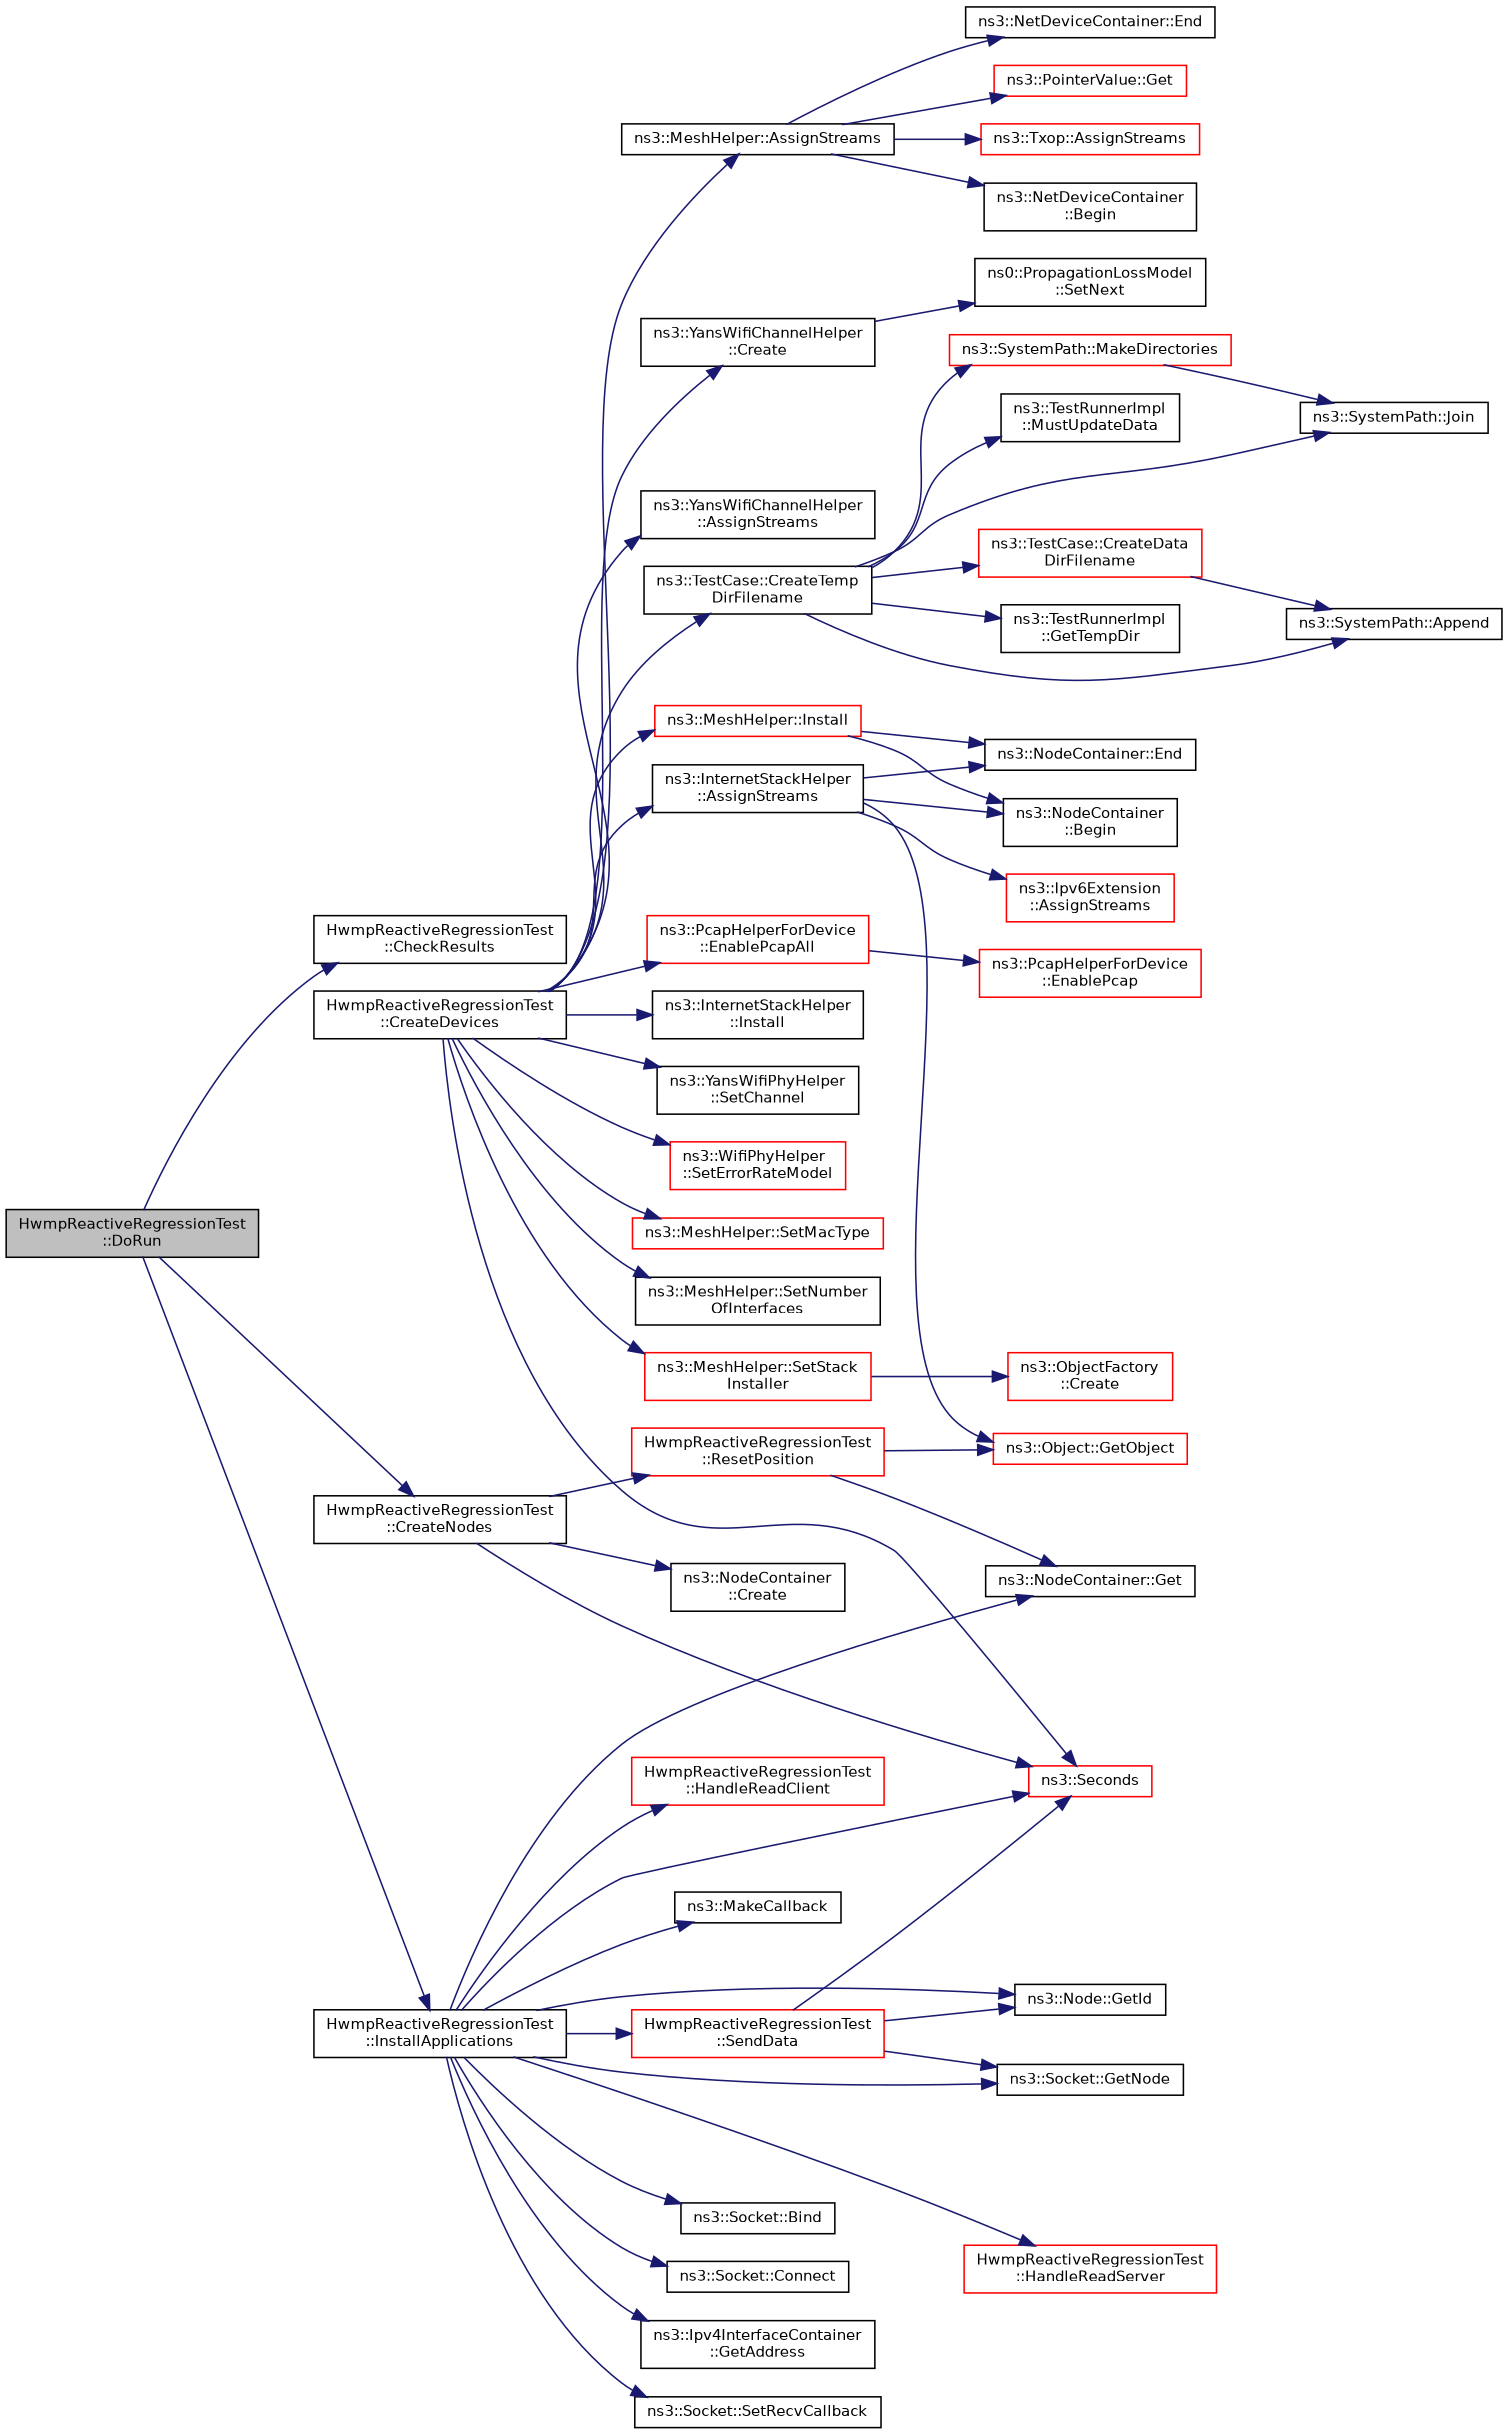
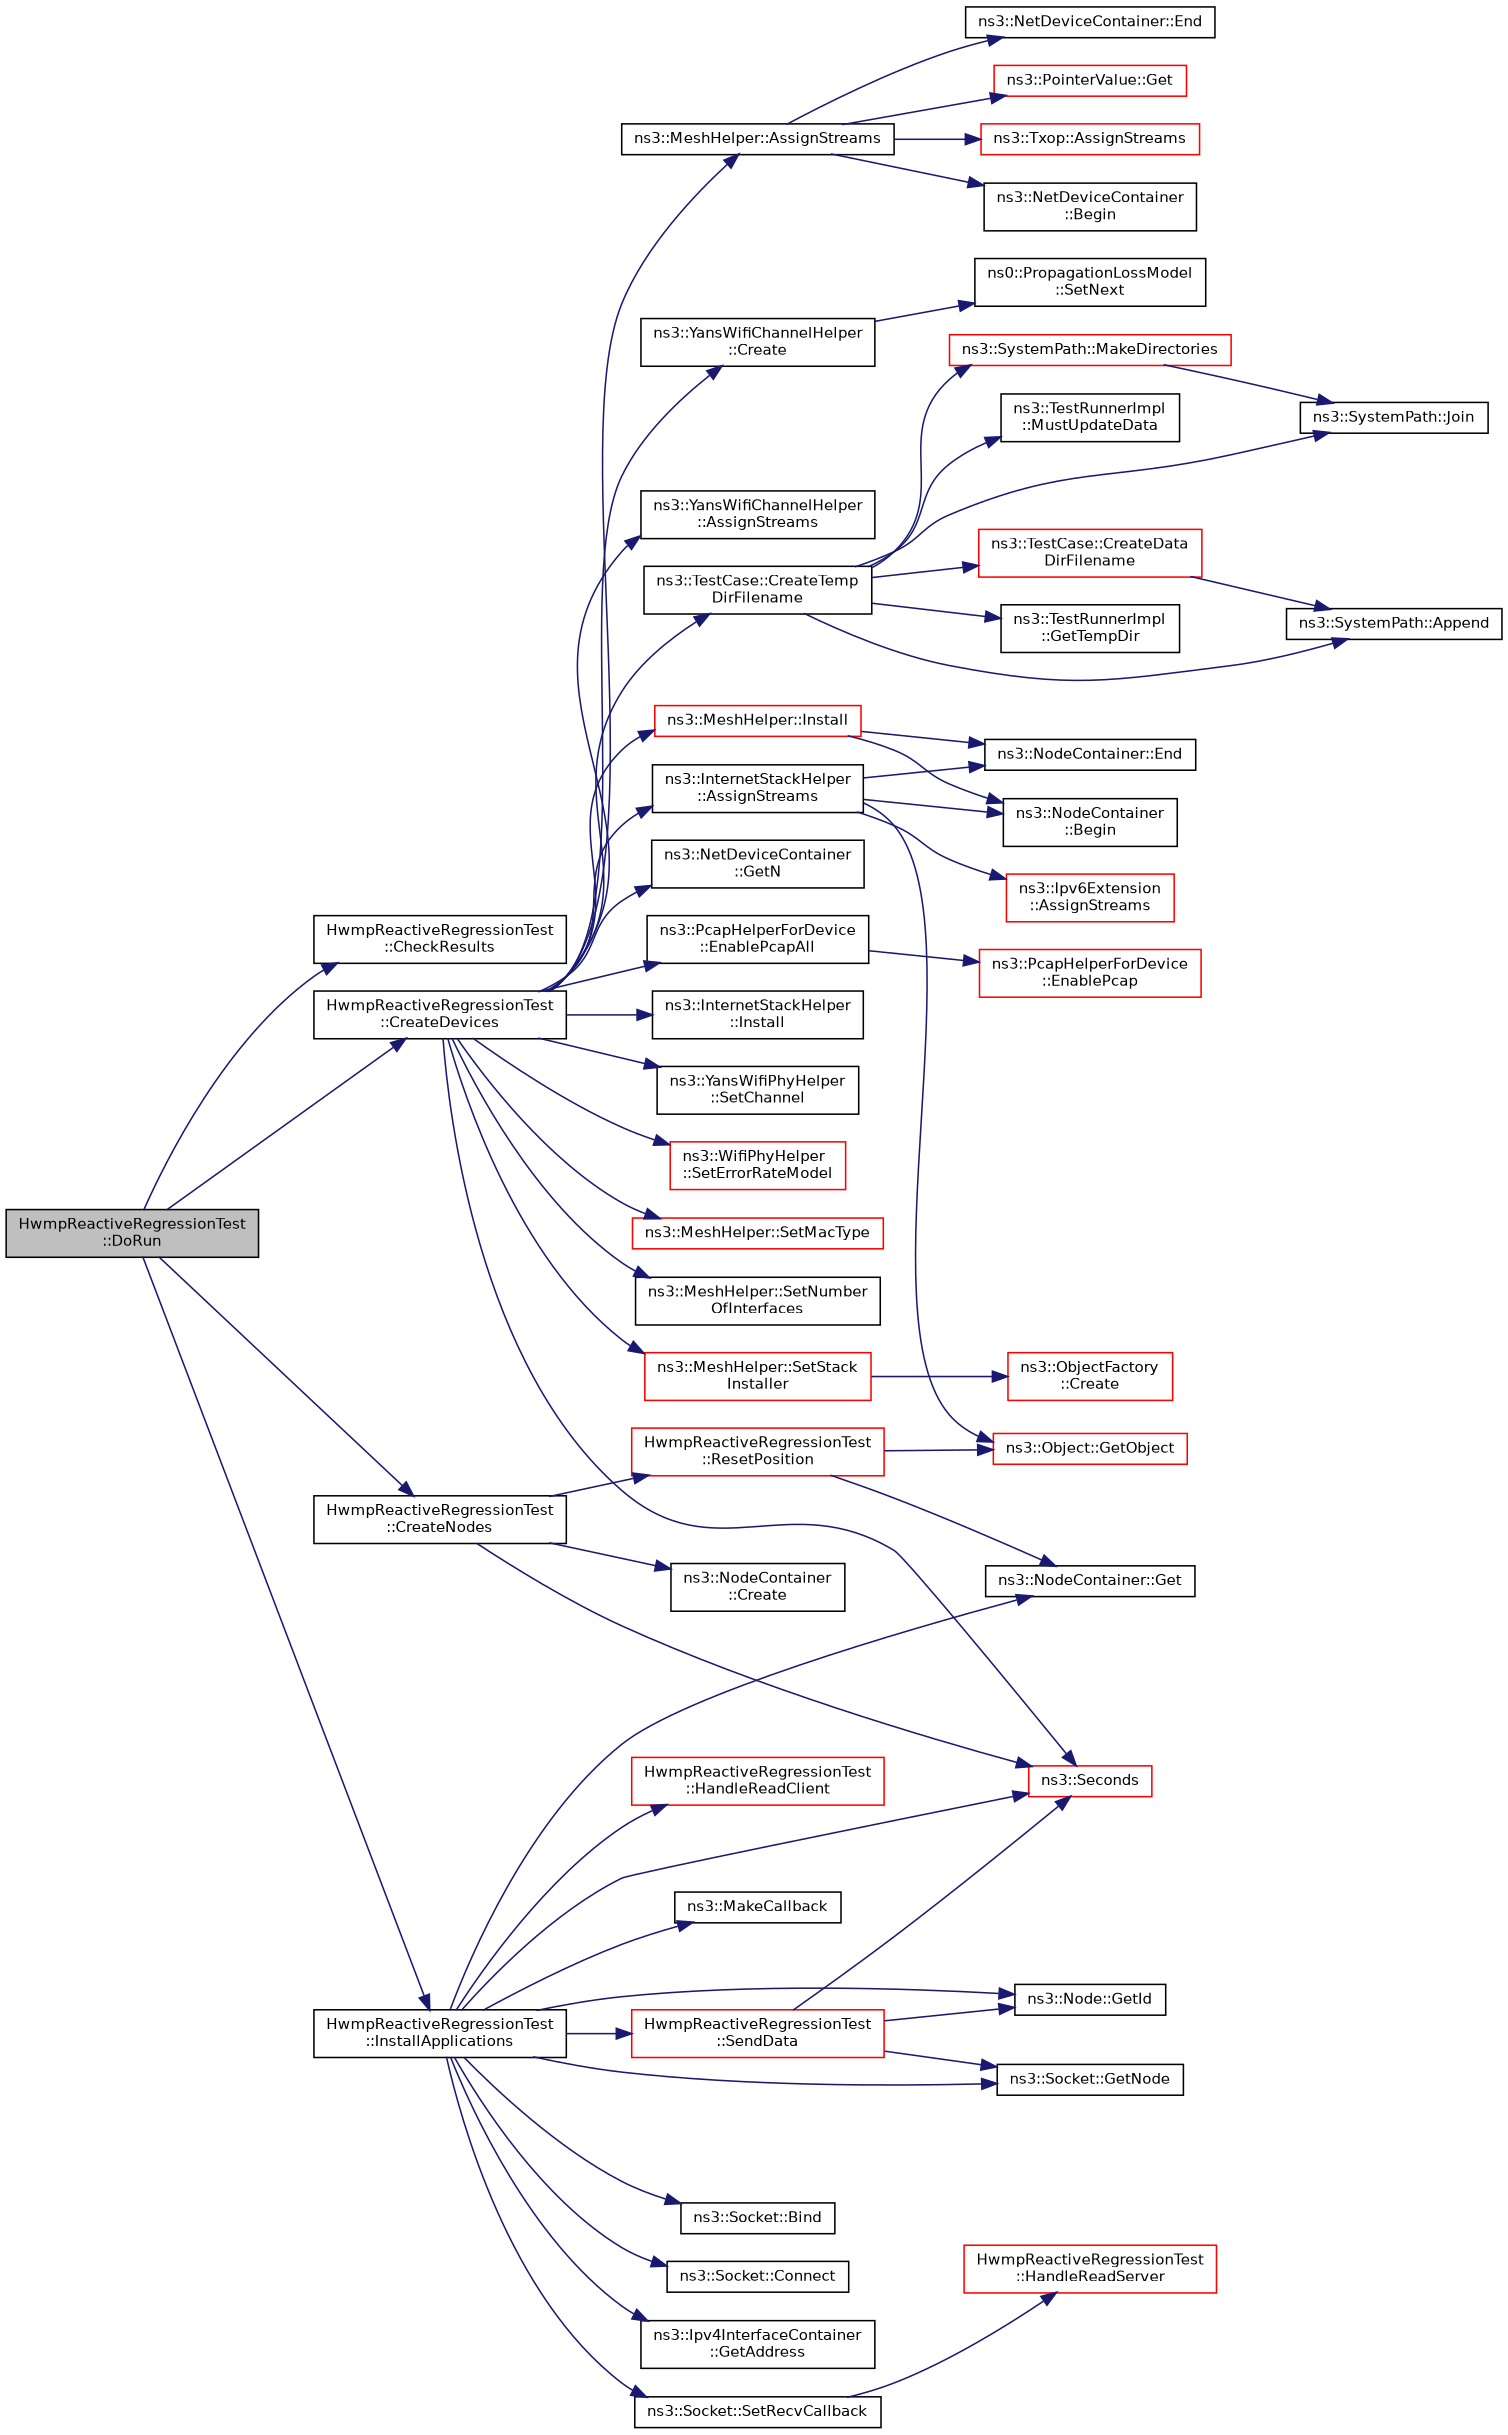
node "ns3::NetDeviceContainer ::GetN": added
node "ns3::PcapHelperForDevice ::EnablePcapAll": color red -> black
edge "HwmpReactiveRegressionTest ::DoRun" -> "HwmpReactiveRegressionTest ::CreateDevices": added
edge "HwmpReactiveRegressionTest ::InstallApplications" -> "HwmpReactiveRegressionTest ::HandleReadServer": now "ns3::Socket::SetRecvCallback" -> "HwmpReactiveRegressionTest ::HandleReadServer"
